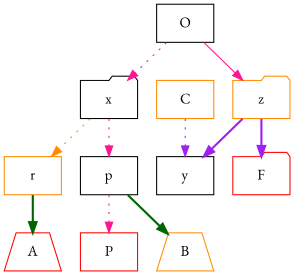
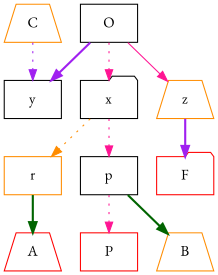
node "C": shape box -> trapezium
node "z": shape folder -> trapezium
edge "z" -> "y": now "O" -> "y"
